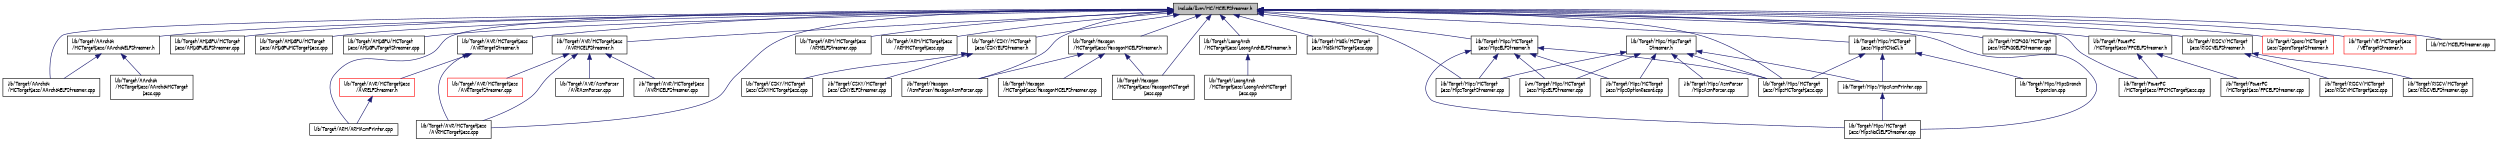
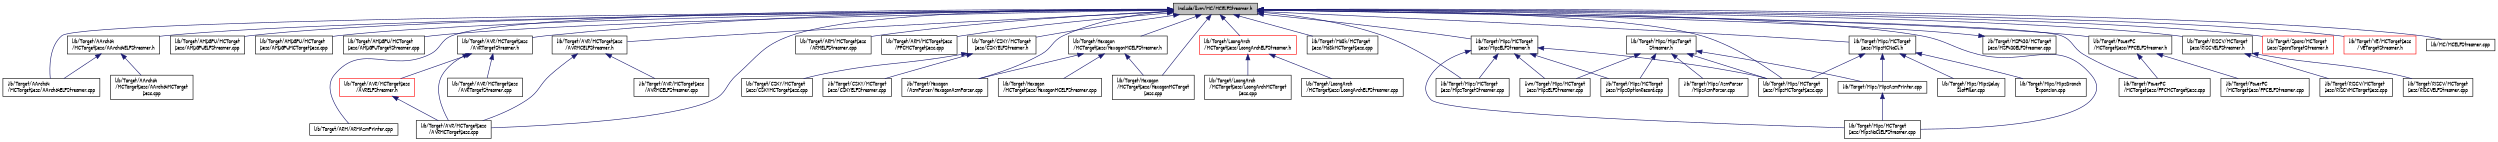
edge "lib/Target/MSP430/MCTarget Desc/MSP430ELFStreamer.cpp" -> "include/llvm/MC/MCELFStreamer.h": reversed
node "lib/Target/ARM/MCTargetDesc /ARMMCTargetDesc.cpp": label "lib/Target/ARM/MCTargetDesc /ARMMCTargetDesc.cpp" -> "lib/Target/ARM/MCTargetDesc /PPCMCTargetDesc.cpp"
node "lib/Target/LoongArch /MCTargetDesc/LoongArchELFStreamer.h": color black -> red
edge "lib/Target/Mips/MCTarget Desc/MipsTargetStreamer.cpp" -> "lib/Target/Mips/MipsTarget Streamer.h": removed
edge "lib/Target/AVR/MCTargetDesc /AVRTargetStreamer.cpp" -> "lib/Target/AVR/MCTargetDesc /AVRMCELFStreamer.h": now "lib/Target/AVR/MCTargetDesc /AVRTargetStreamer.cpp" -> "lib/Target/AVR/MCTargetDesc /AVRTargetStreamer.h"
node "lib/Target/AVR/MCTargetDesc /AVRTargetStreamer.cpp": color red -> black
node "lib/Target/AVR/AsmParser /AVRAsmParser.cpp": removed
node "lib/Target/LoongArch /MCTargetDesc/LoongArchELFStreamer.cpp": added
node "lib/Target/Mips/MipsDelay SlotFiller.cpp": added
edge "lib/Target/ARM/ARMAsmPrinter.cpp" -> "lib/Target/AVR/MCTargetDesc /AVRELFStreamer.h": now "lib/Target/AVR/MCTargetDesc /AVRMCTargetDesc.cpp" -> "lib/Target/AVR/MCTargetDesc /AVRELFStreamer.h"
